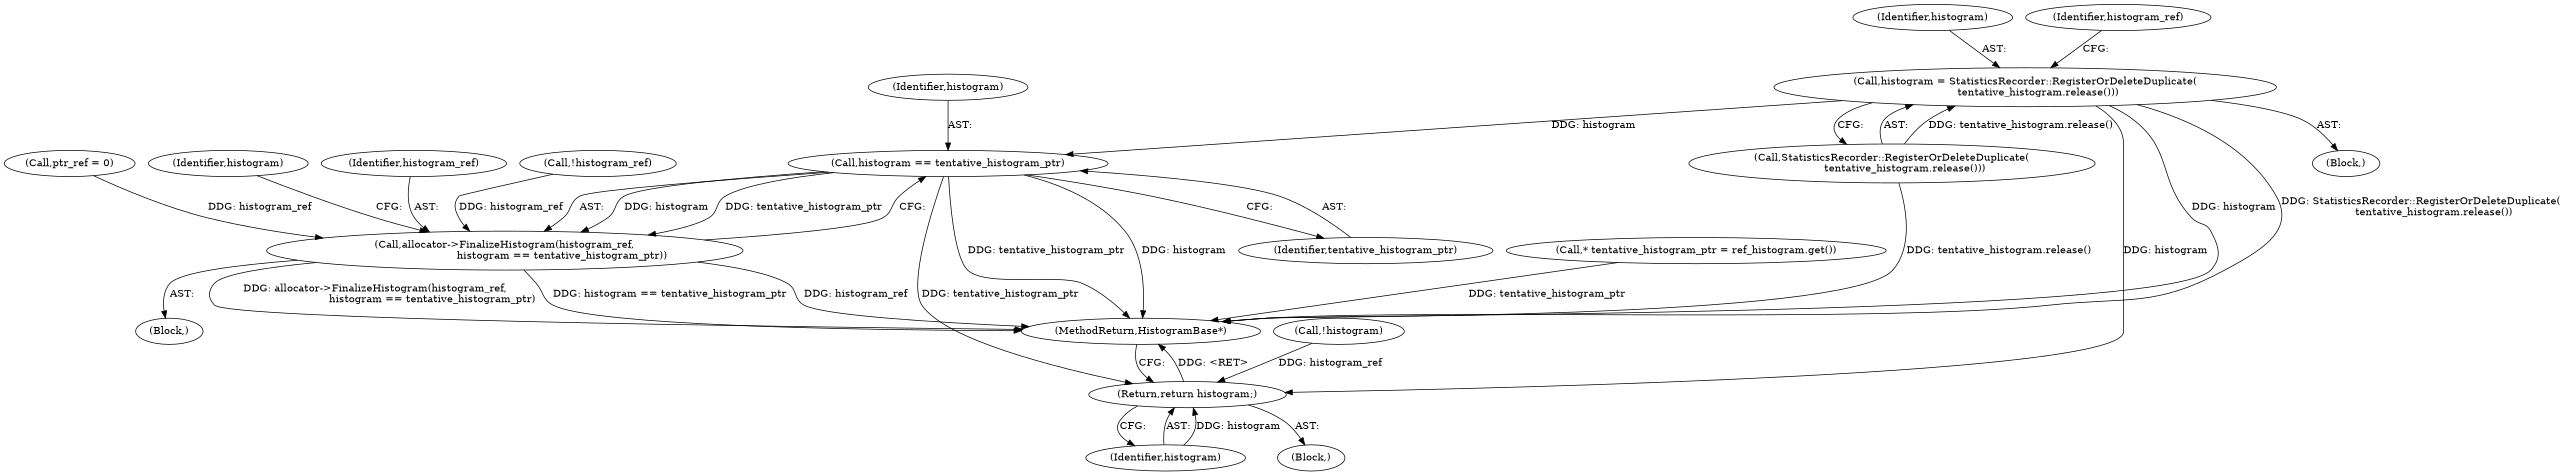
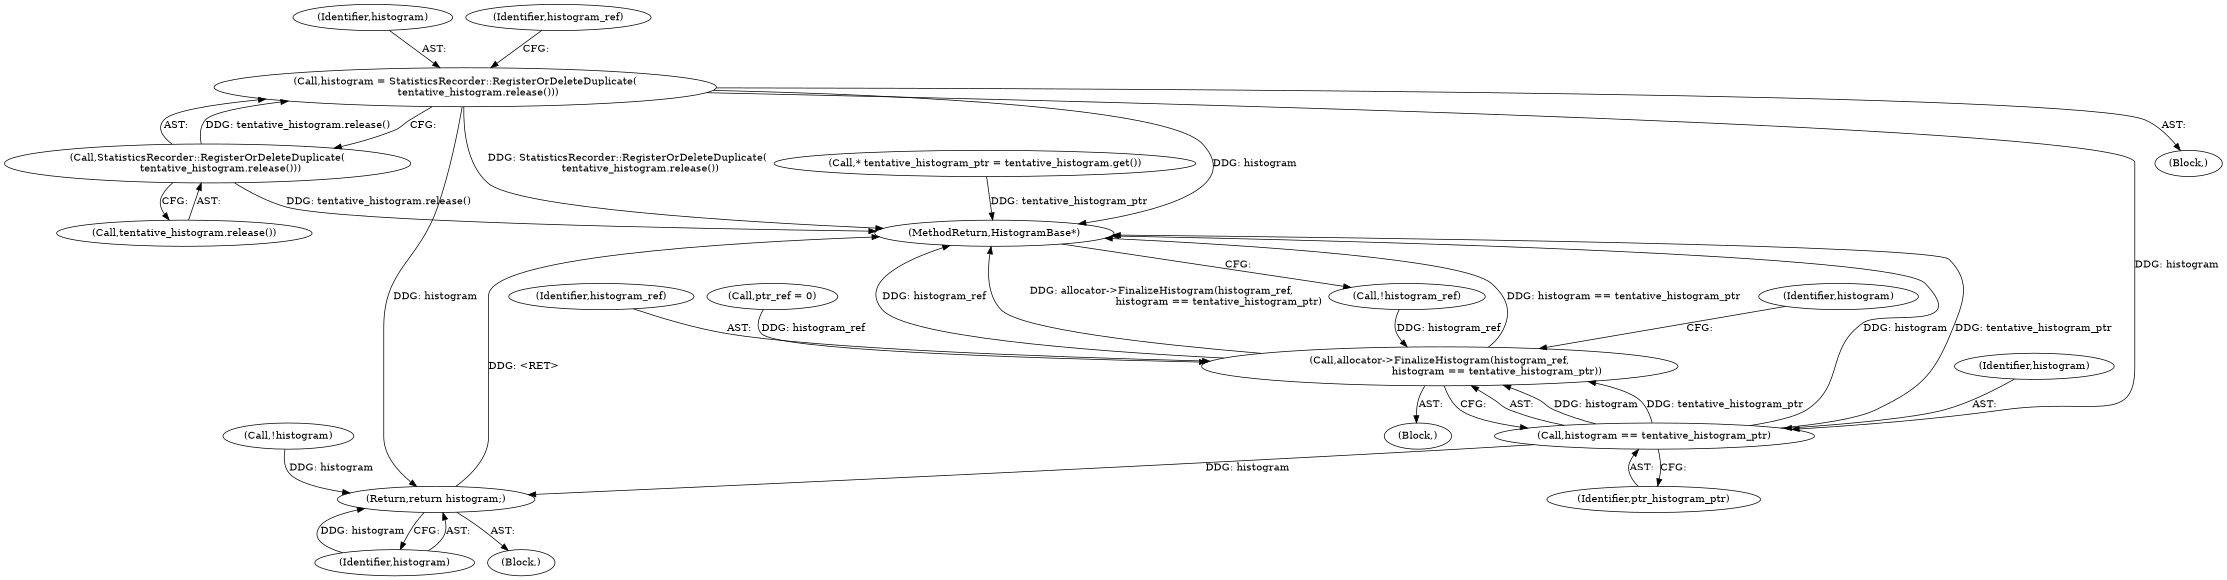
node "(Call,tentative_histogram.release())": added
node "(Identifier,tentative_histogram_ptr)": label "(Identifier,tentative_histogram_ptr)" -> "(Identifier,ptr_histogram_ptr)"
node "(Call,* tentative_histogram_ptr = ref_histogram.get())": label "(Call,* tentative_histogram_ptr = ref_histogram.get())" -> "(Call,* tentative_histogram_ptr = tentative_histogram.get())"
edge "(Call,histogram == tentative_histogram_ptr)" -> "(Return,return histogram;)": label "DDG: tentative_histogram_ptr" -> "DDG: histogram"
edge "(MethodReturn,HistogramBase*)" -> "(Return,return histogram;)": now "(MethodReturn,HistogramBase*)" -> "(Call,!histogram_ref)"
edge "(Call,!histogram)" -> "(Return,return histogram;)": label "DDG: histogram_ref" -> "DDG: histogram"
